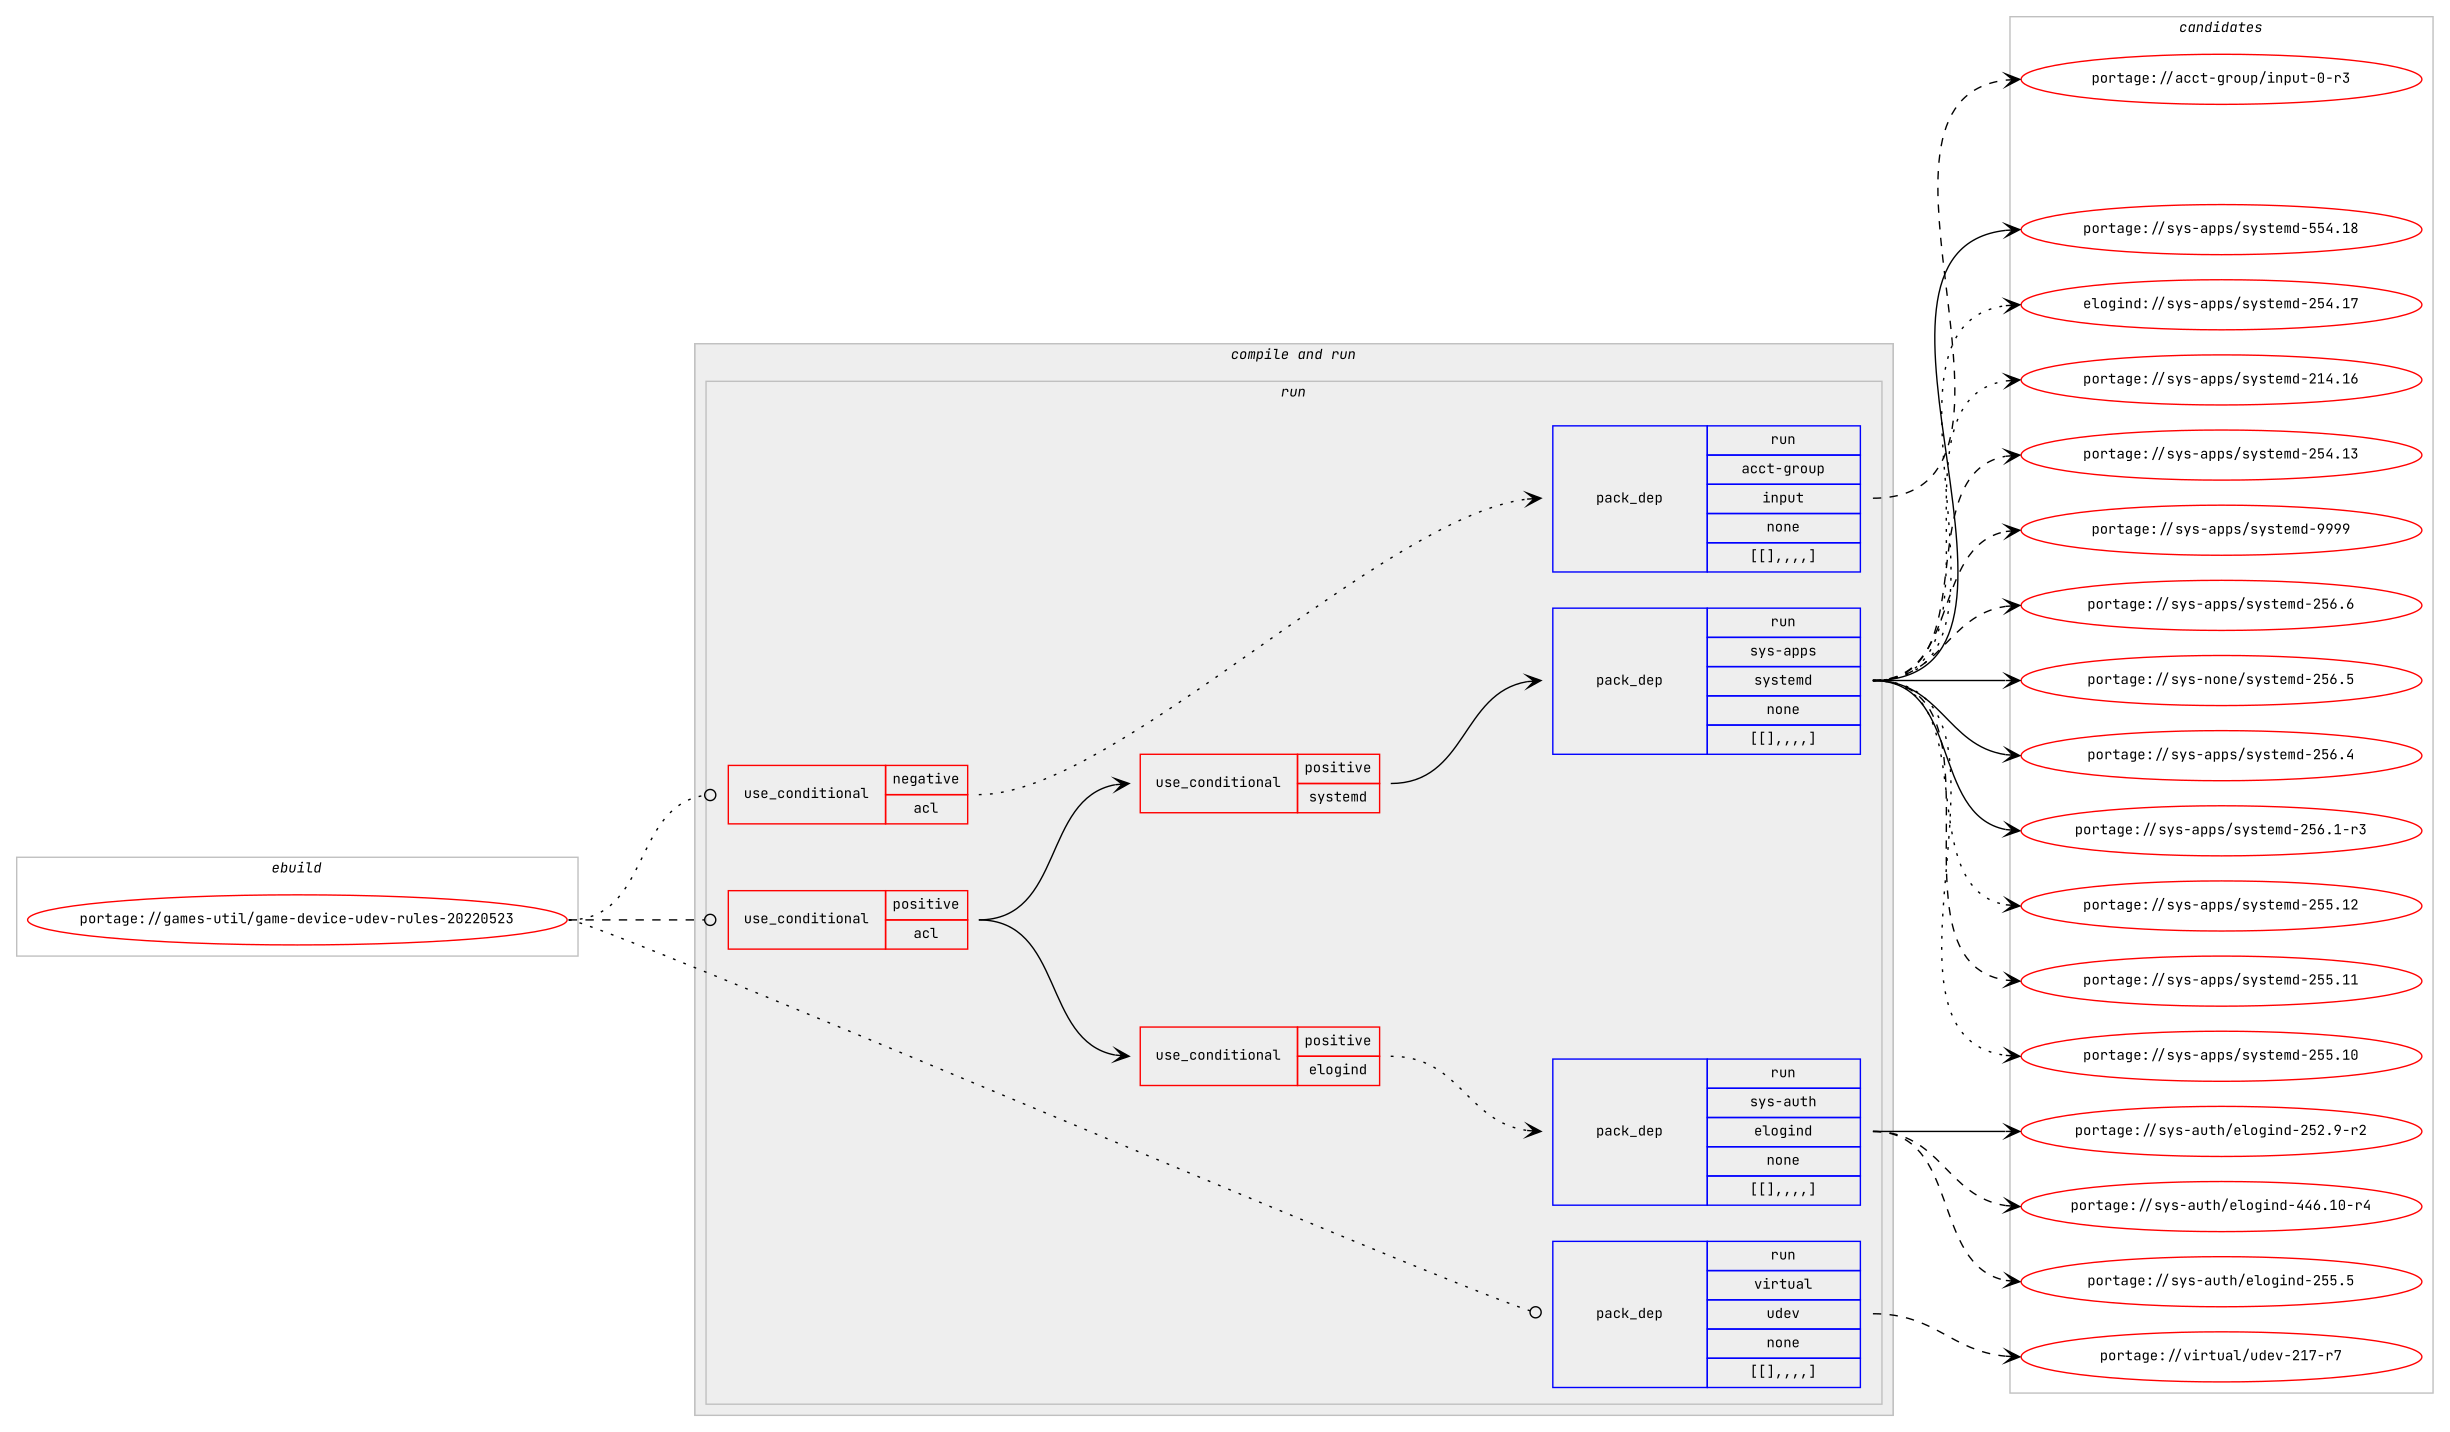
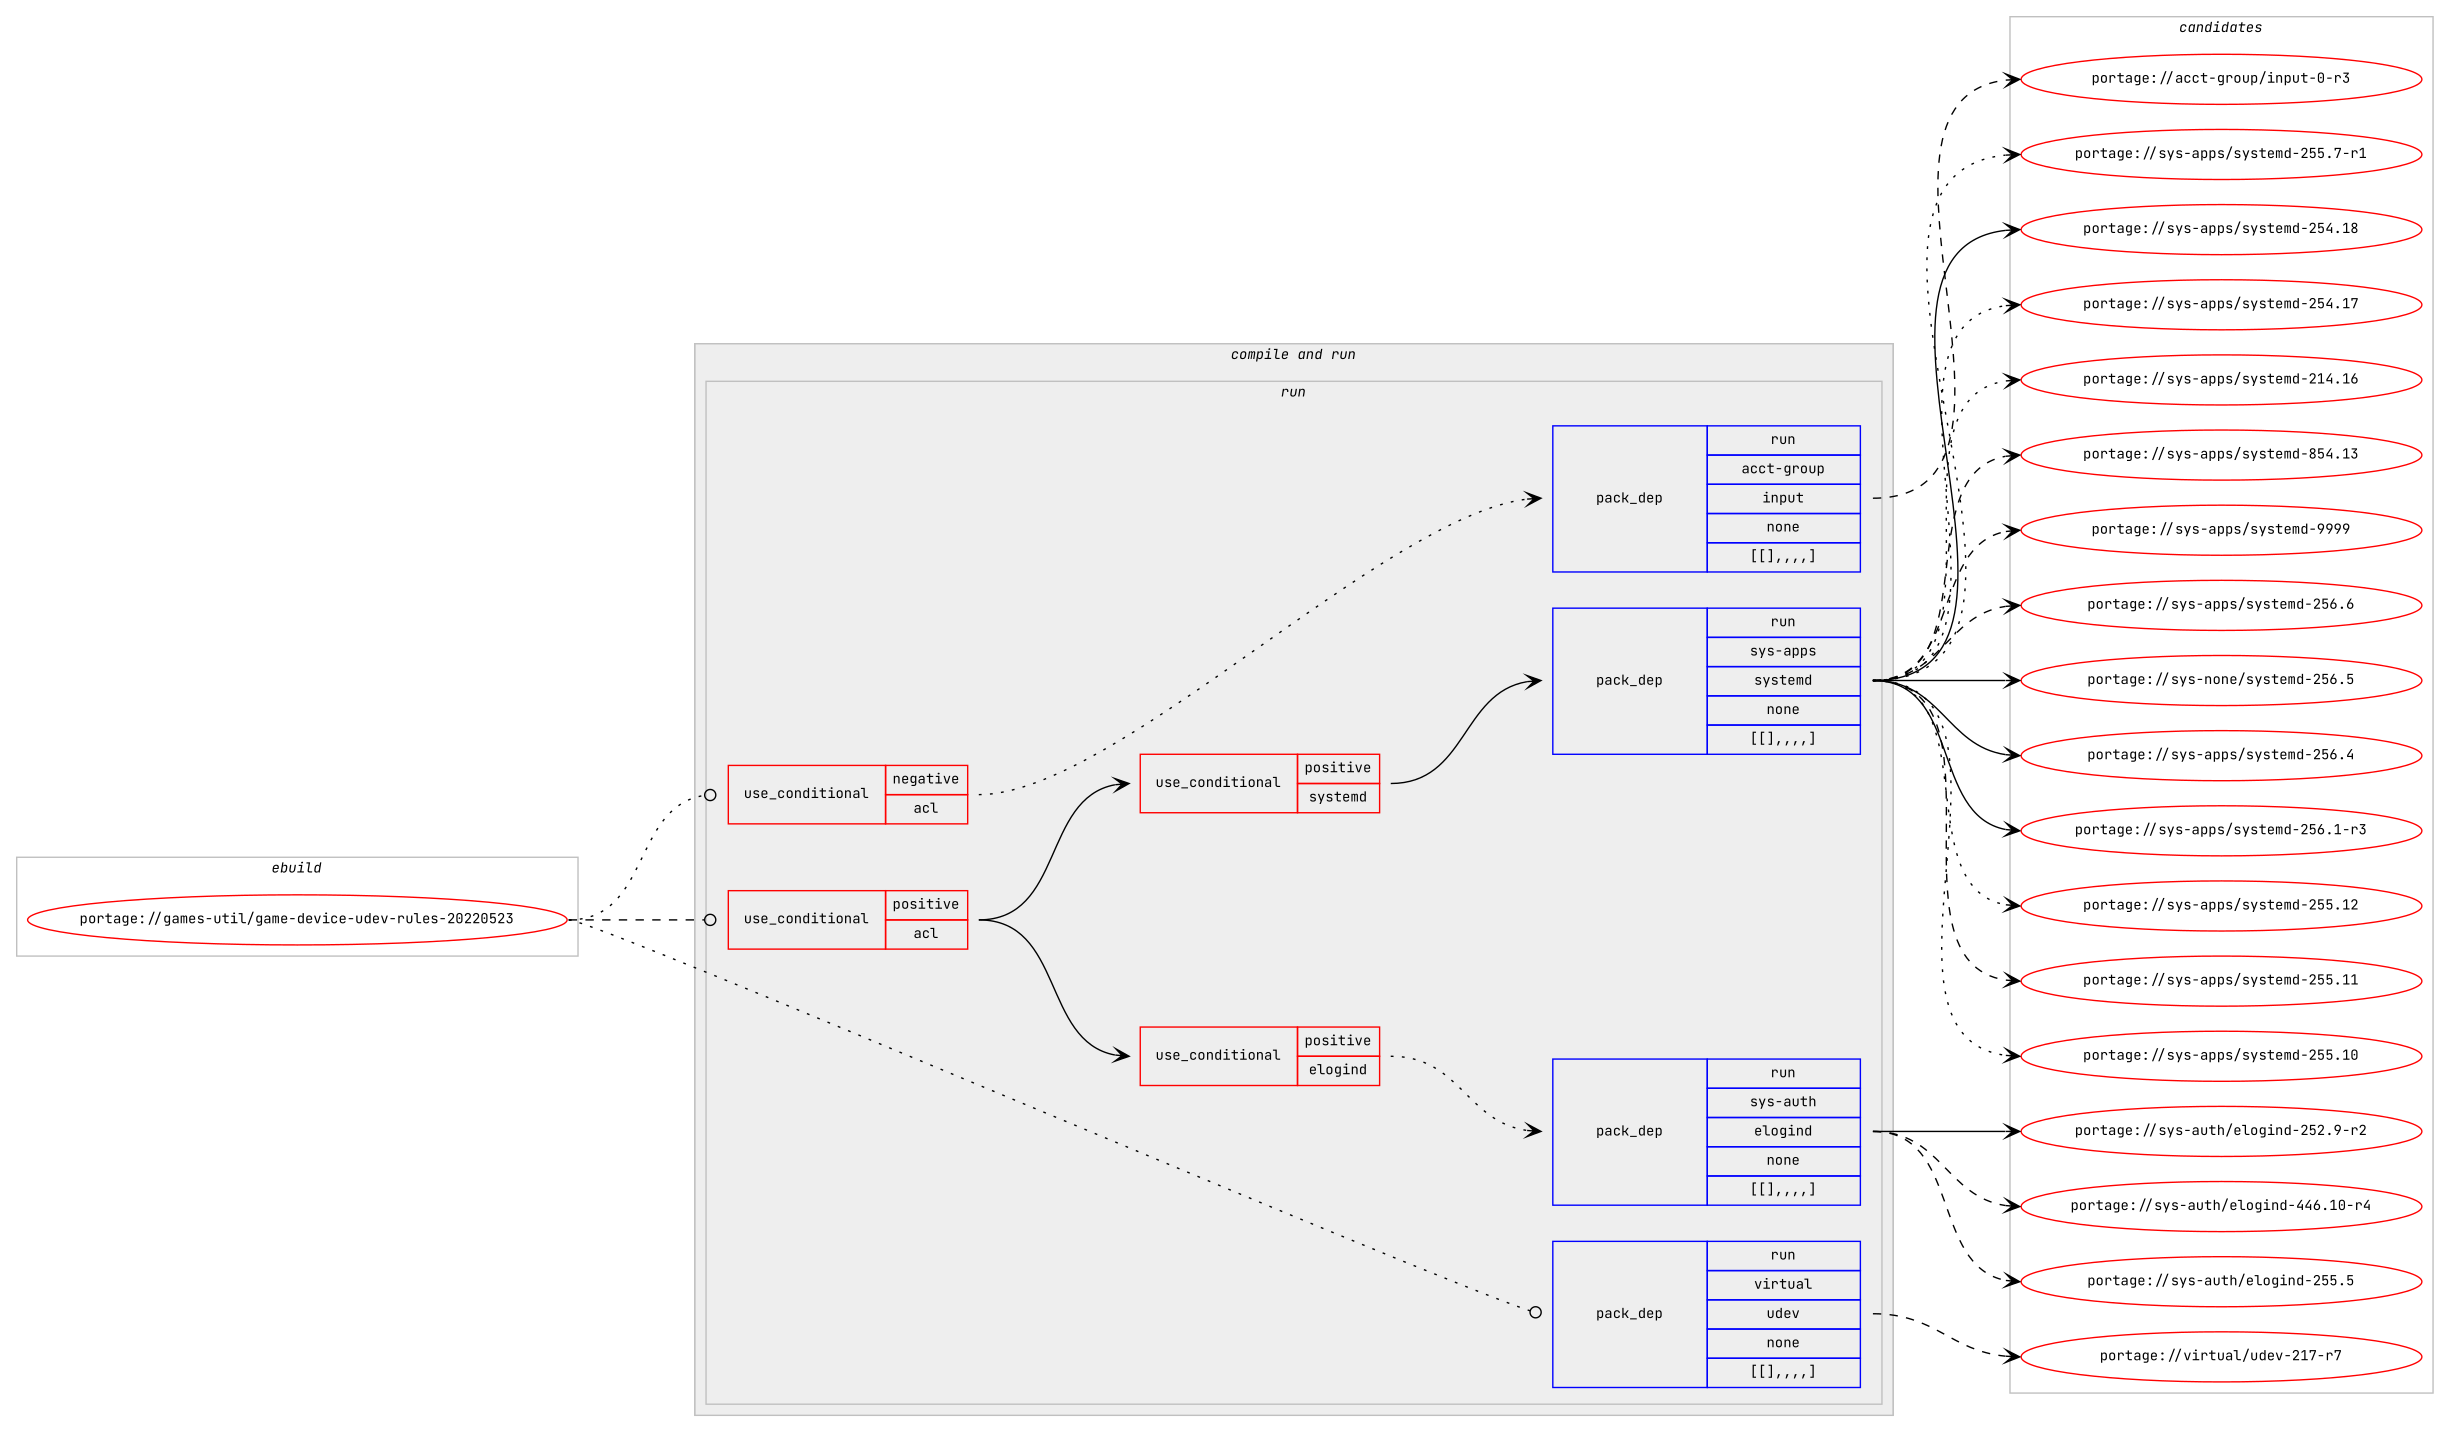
node "portage://sys-apps/systemd-255.7-r1": added
node "portage://sys-apps/systemd-554.18": label "portage://sys-apps/systemd-554.18" -> "portage://sys-apps/systemd-254.18"
node "elogind://sys-apps/systemd-254.17": label "elogind://sys-apps/systemd-254.17" -> "portage://sys-apps/systemd-254.17"
node "portage://sys-apps/systemd-254.13": label "portage://sys-apps/systemd-254.13" -> "portage://sys-apps/systemd-854.13"
